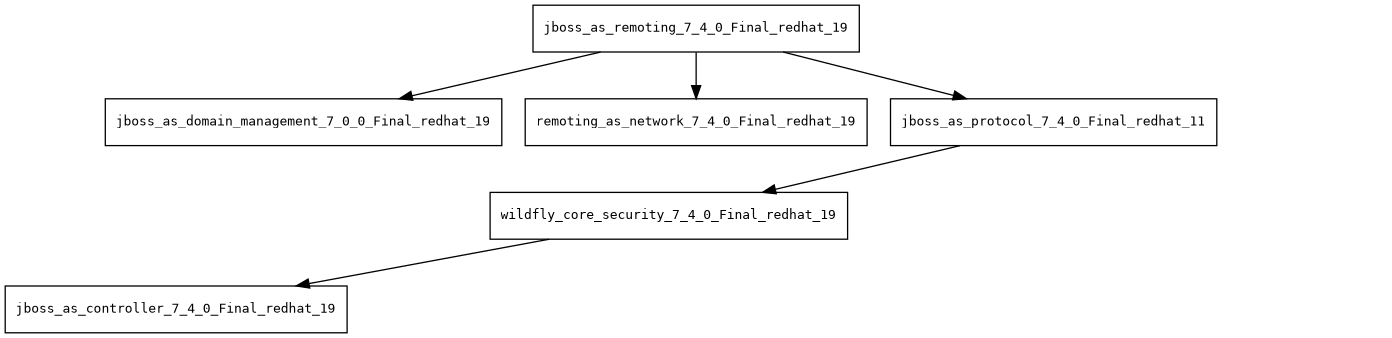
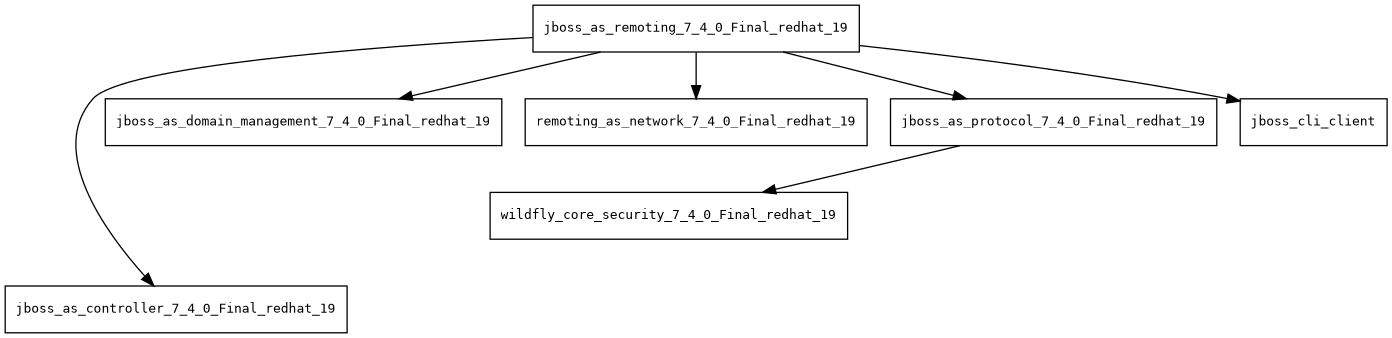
node "jboss_as_domain_management_7_0_0_Final_redhat_19": label "jboss_as_domain_management_7_0_0_Final_redhat_19" -> "jboss_as_domain_management_7_4_0_Final_redhat_19"
node "jboss_as_protocol_7_4_0_Final_redhat_11": label "jboss_as_protocol_7_4_0_Final_redhat_11" -> "jboss_as_protocol_7_4_0_Final_redhat_19"
node "jboss_cli_client": added
edge "wildfly_core_security_7_4_0_Final_redhat_19" -> "jboss_as_controller_7_4_0_Final_redhat_19": now "jboss_as_remoting_7_4_0_Final_redhat_19" -> "jboss_as_controller_7_4_0_Final_redhat_19"
